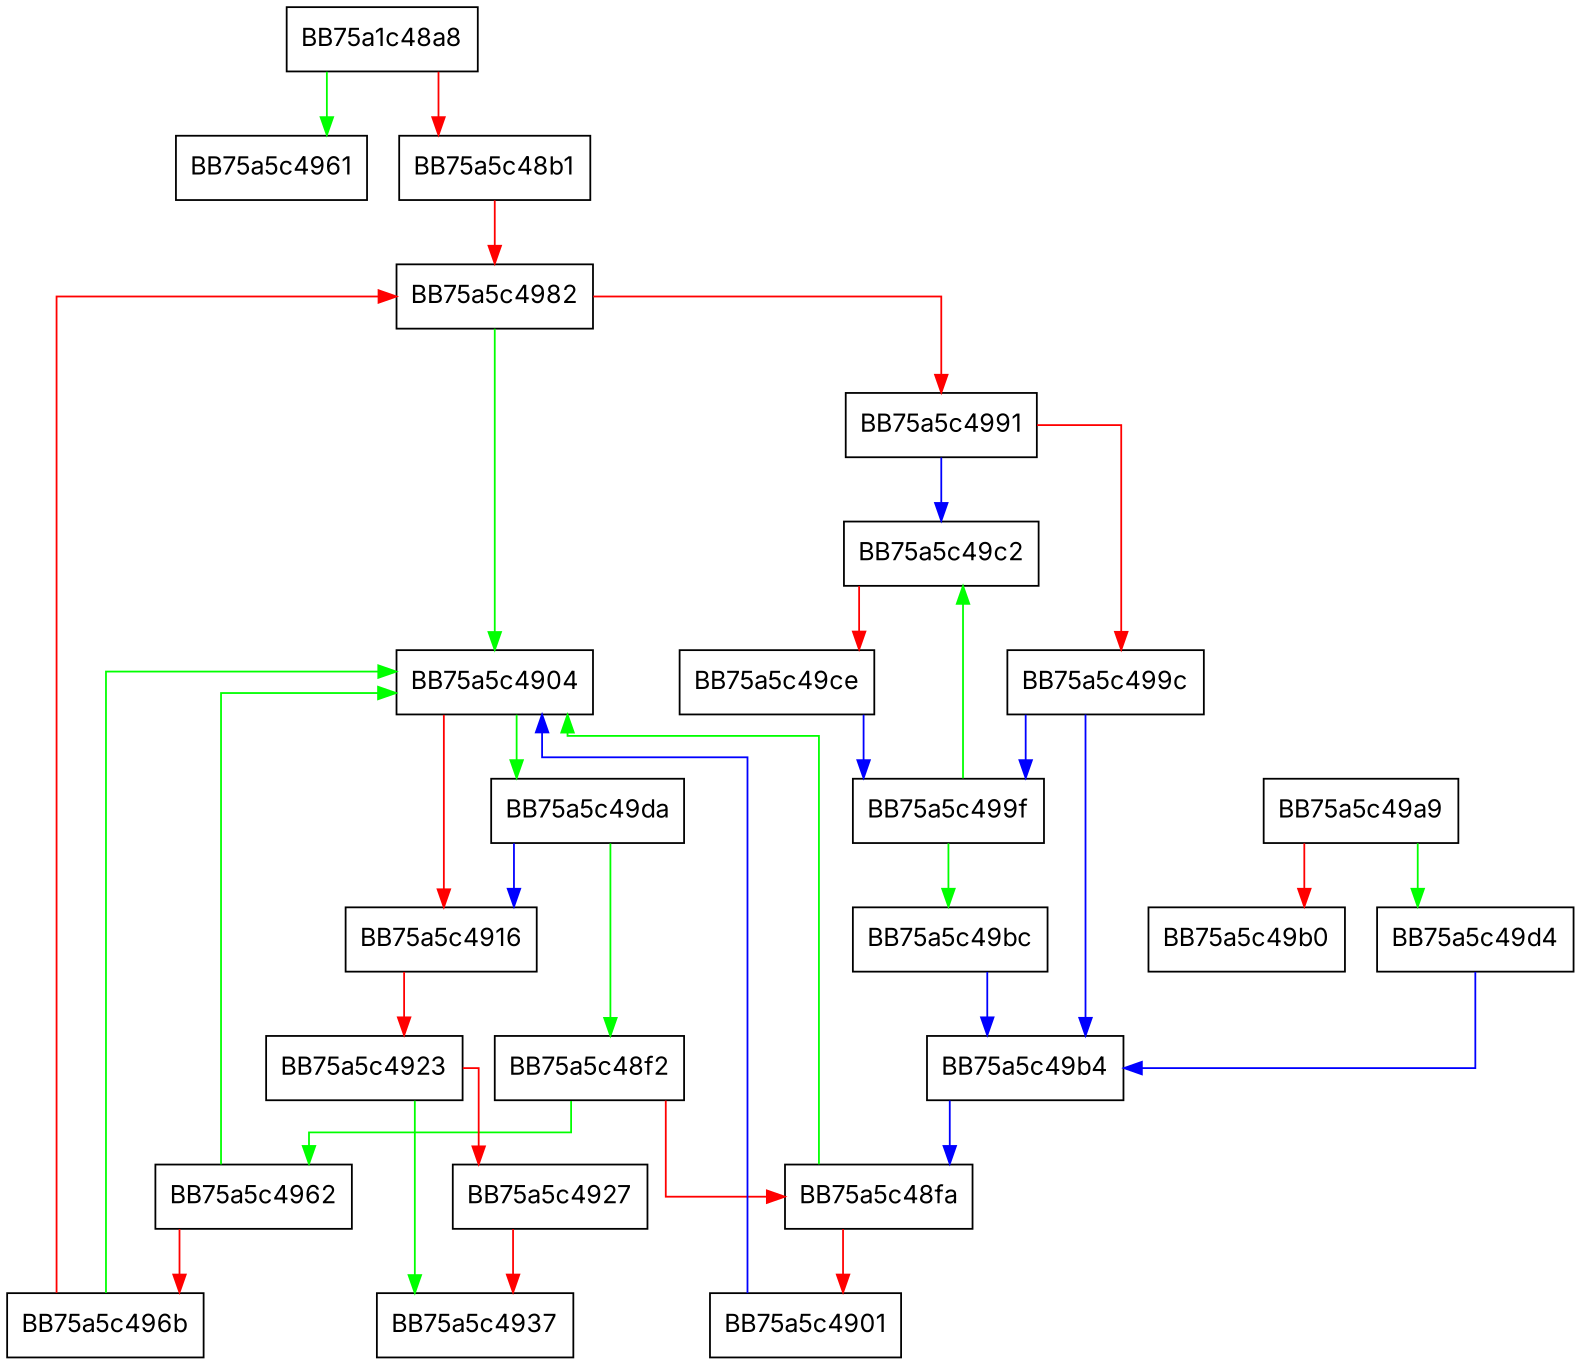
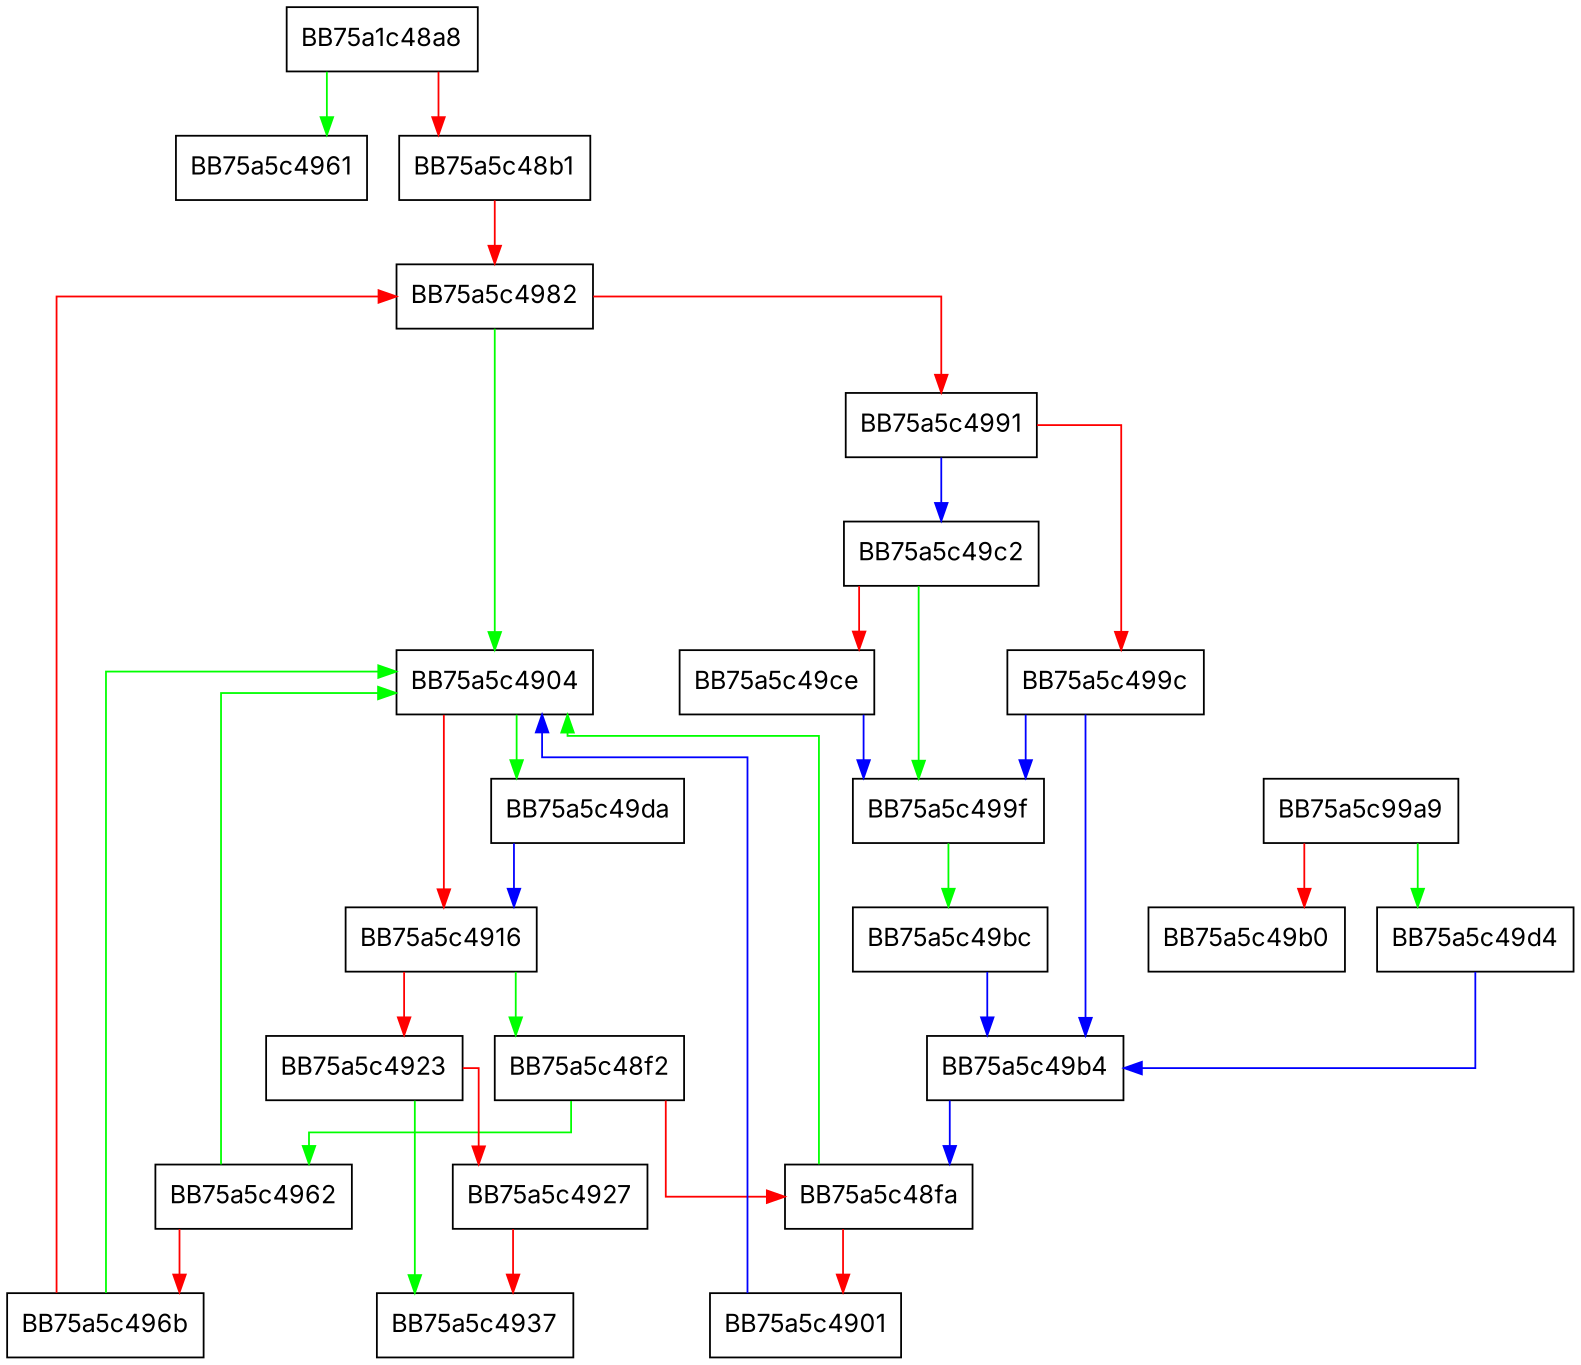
edge "BB75a5c499f" -> "BB75a5c49c2": reversed
node "BB75a5c49a9": label "BB75a5c49a9" -> "BB75a5c99a9"
edge "BB75a5c49da" -> "BB75a5c48f2": now "BB75a5c4916" -> "BB75a5c48f2"
